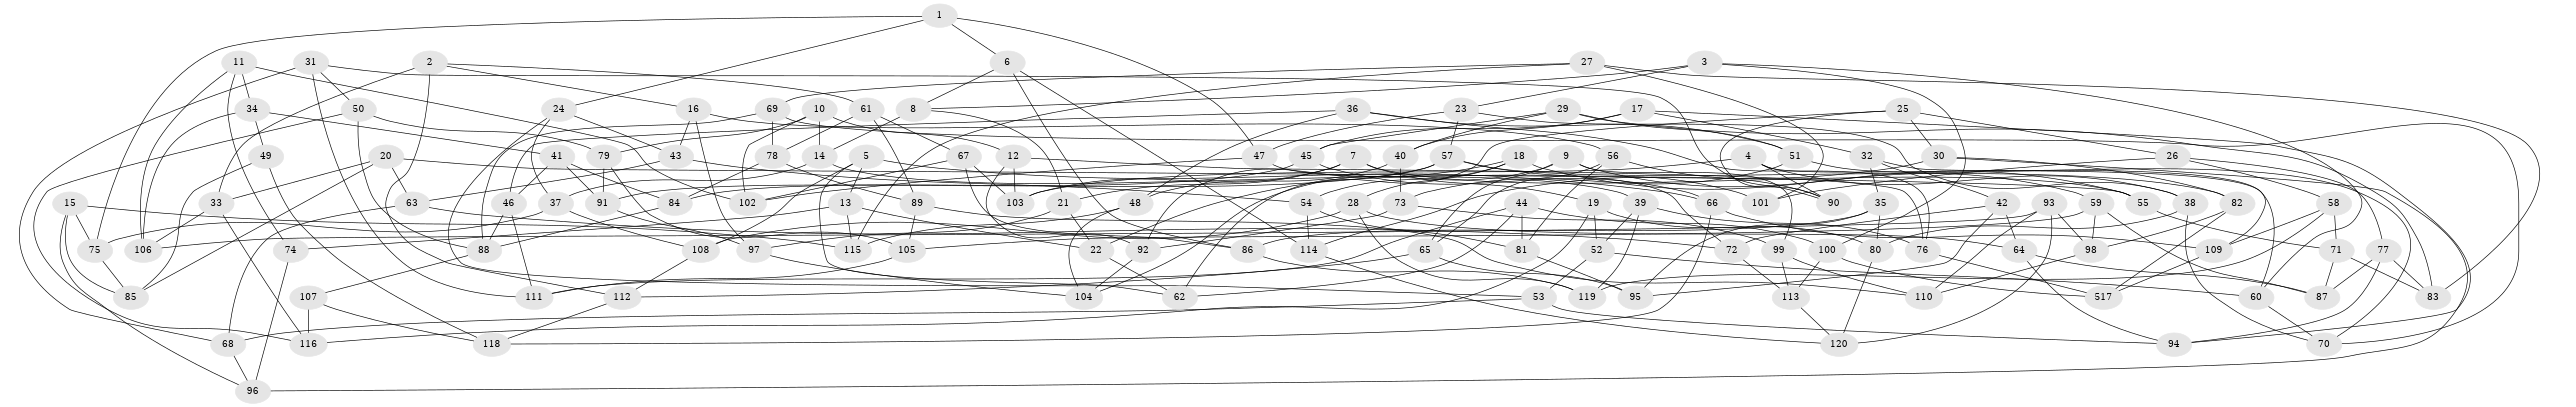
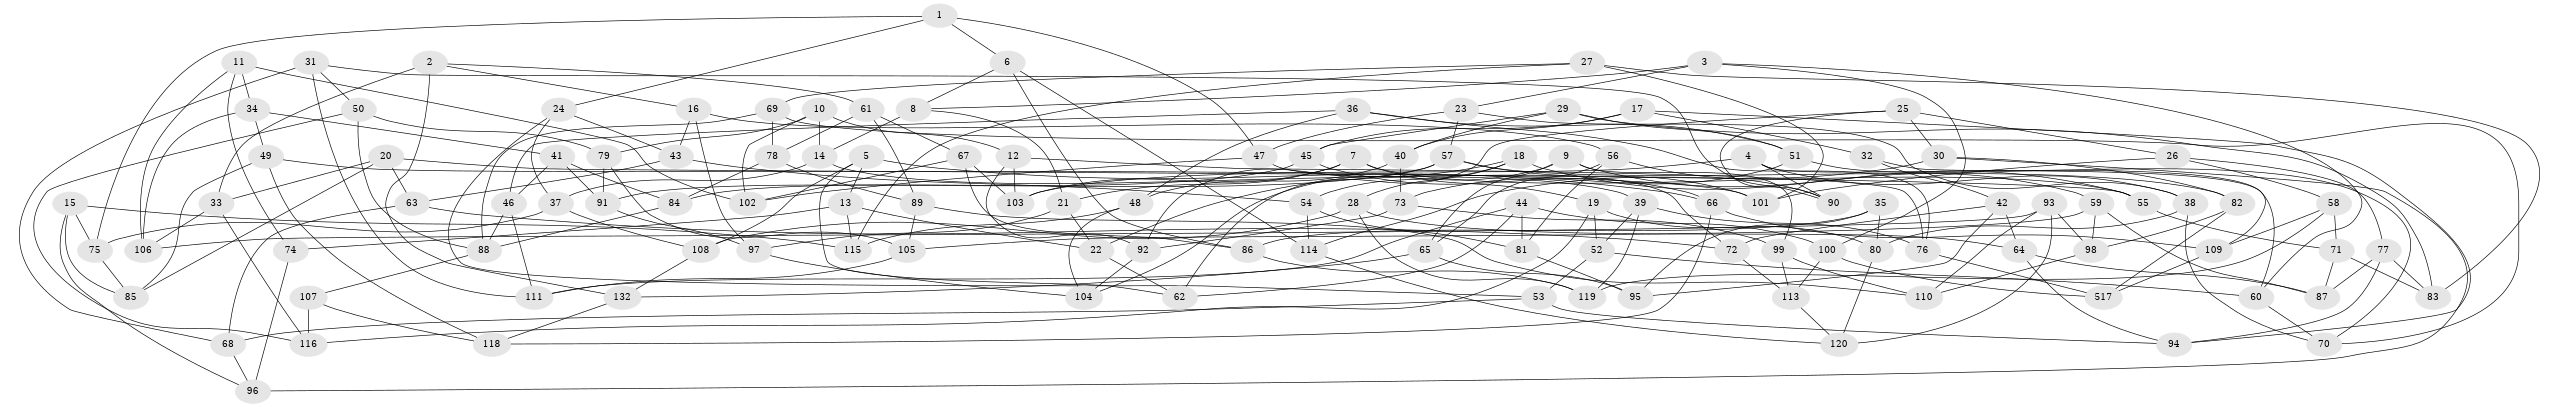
edge "49" -- "101": added
edge "32" -- "35": removed
node "112": label "112" -> "132"
